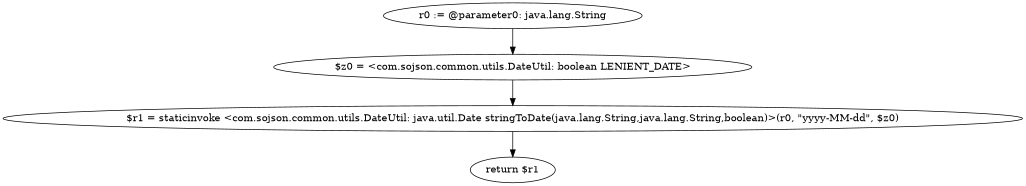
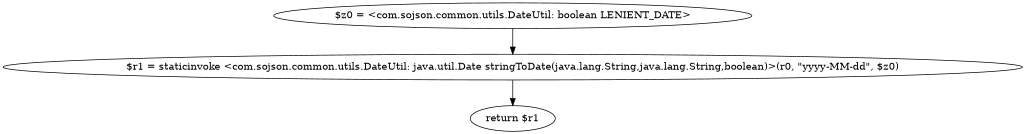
node "r0 := @parameter0: java.lang.String": removed
